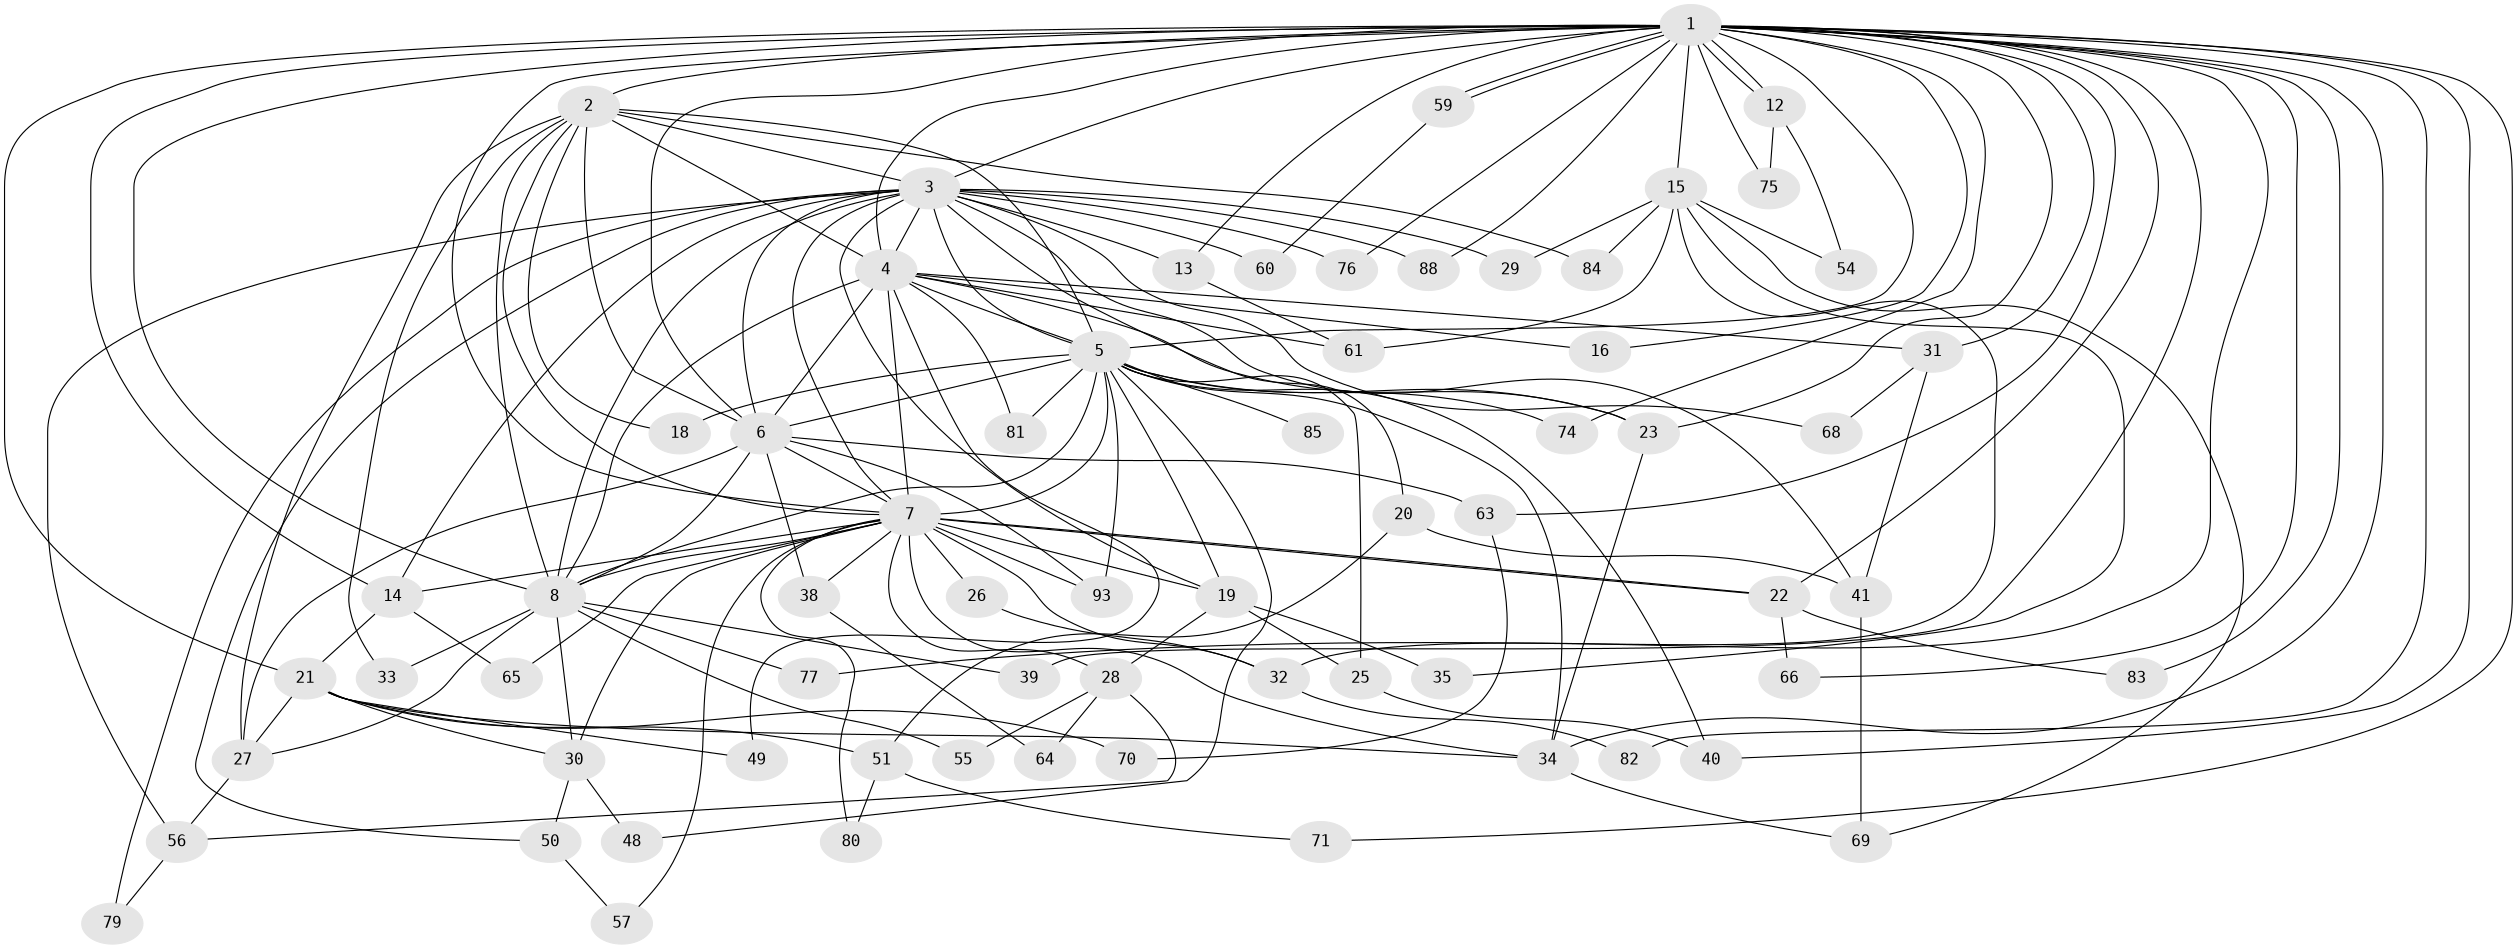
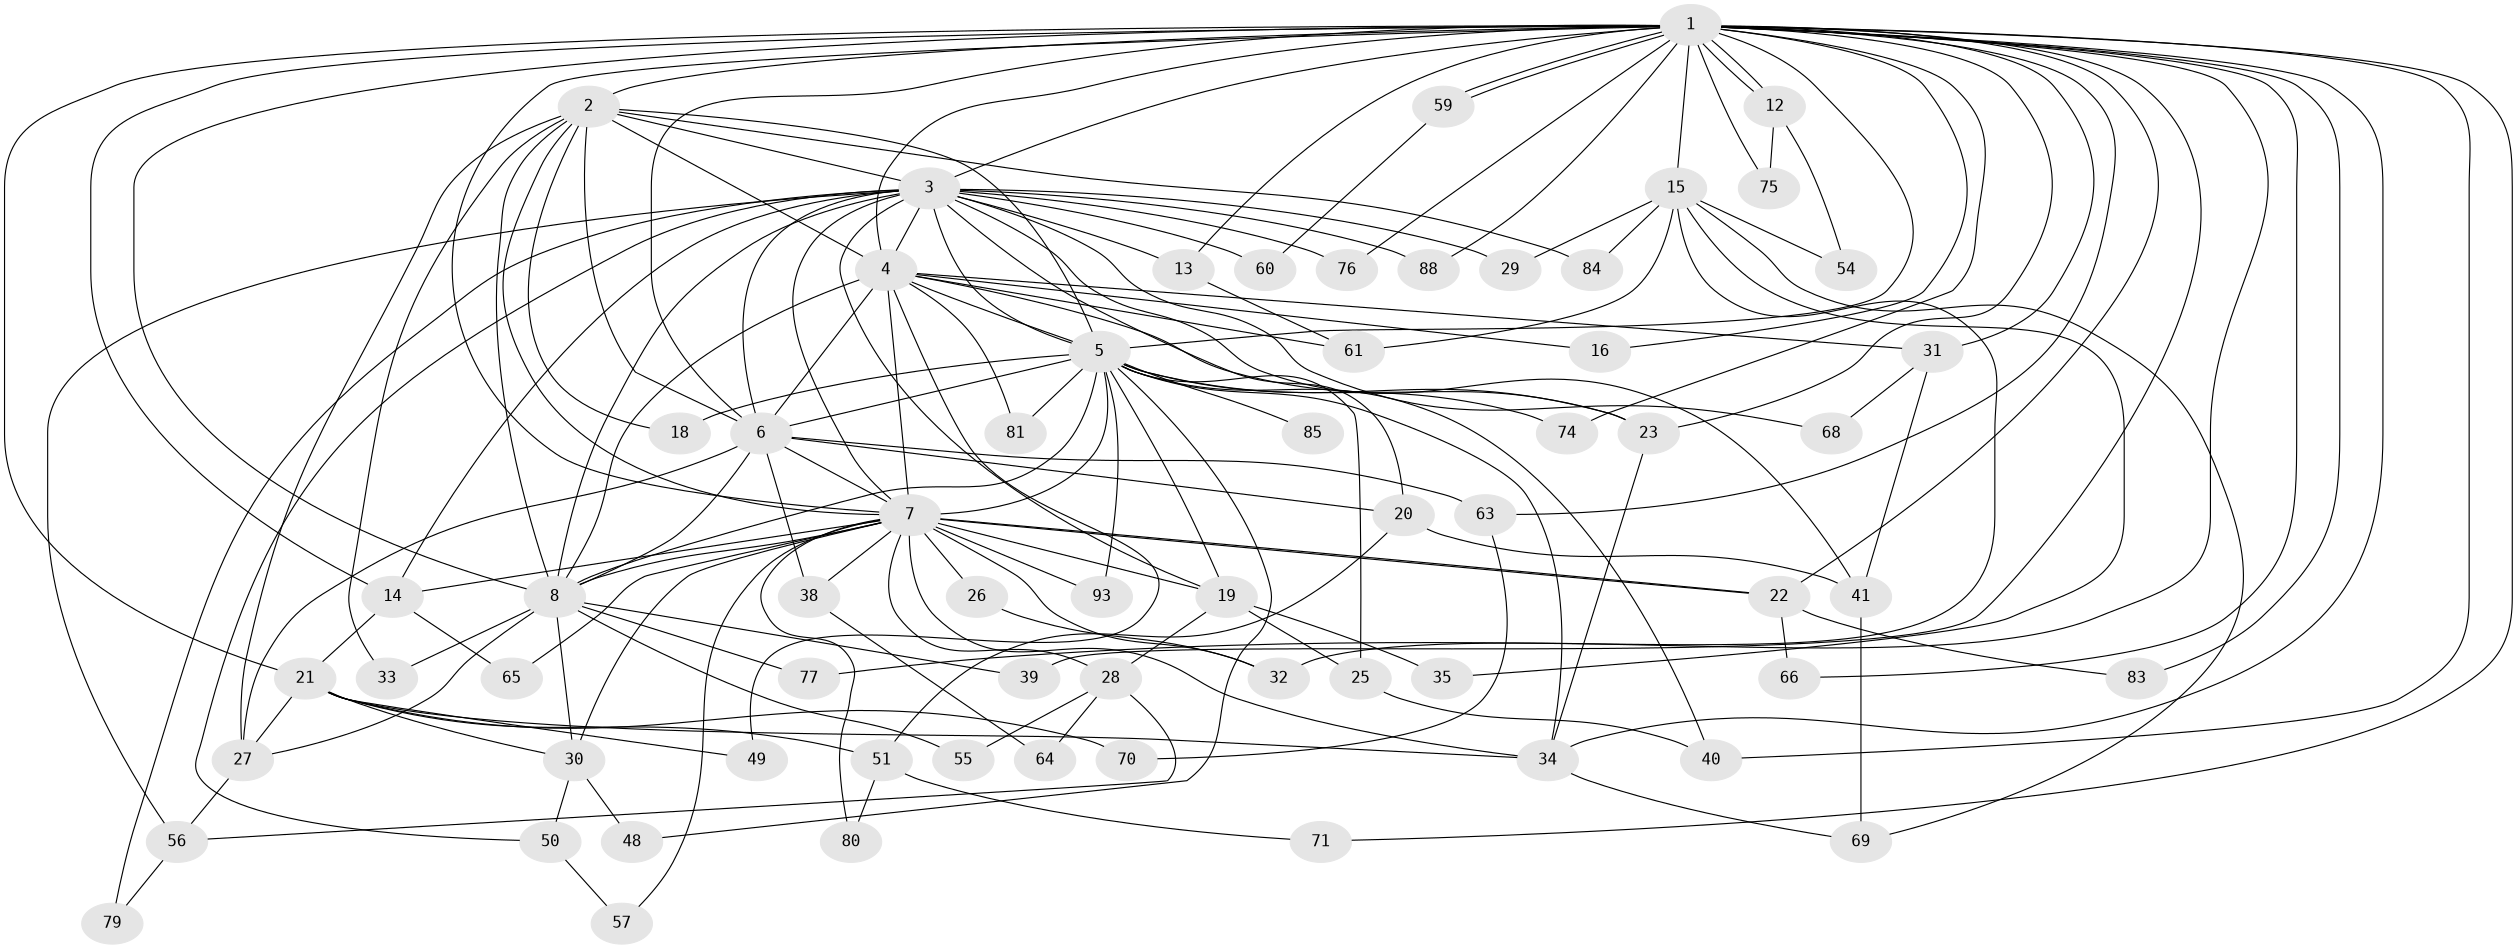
edge "6" -- "93": now "6" -- "20"
node "82": removed
